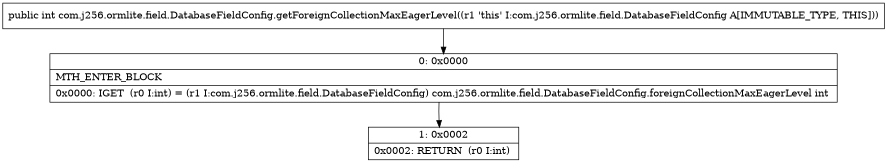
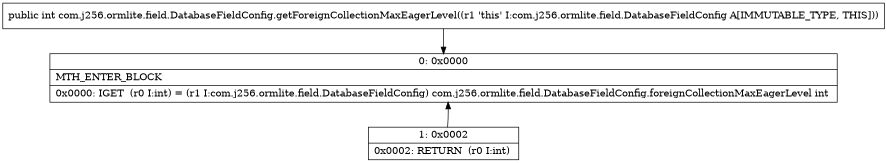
edge "0: 0x0000" -> "1: 0x0002": reversed
